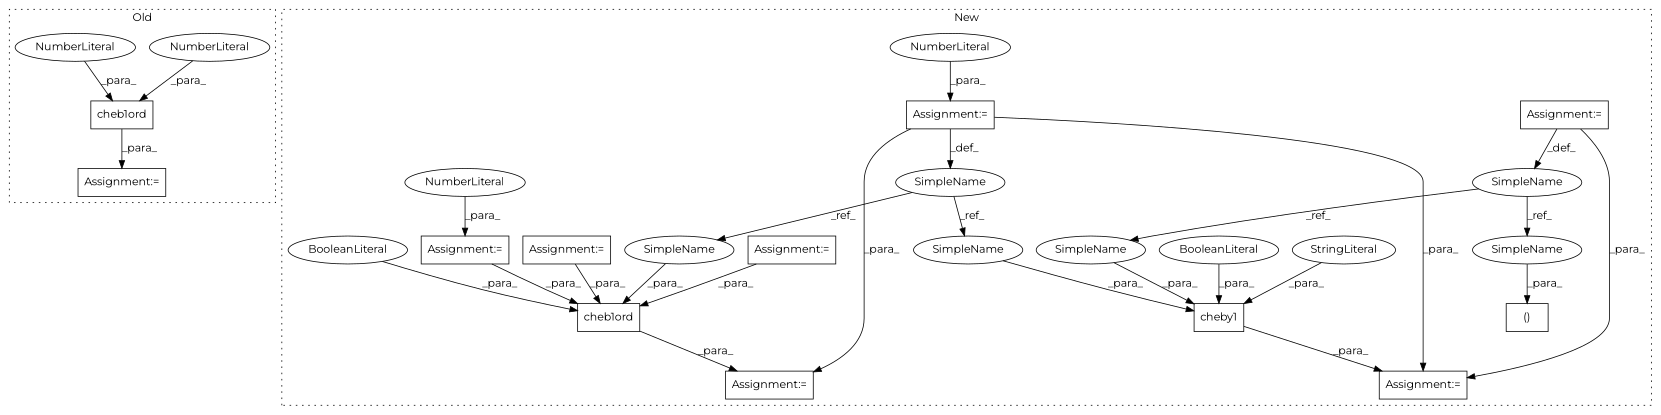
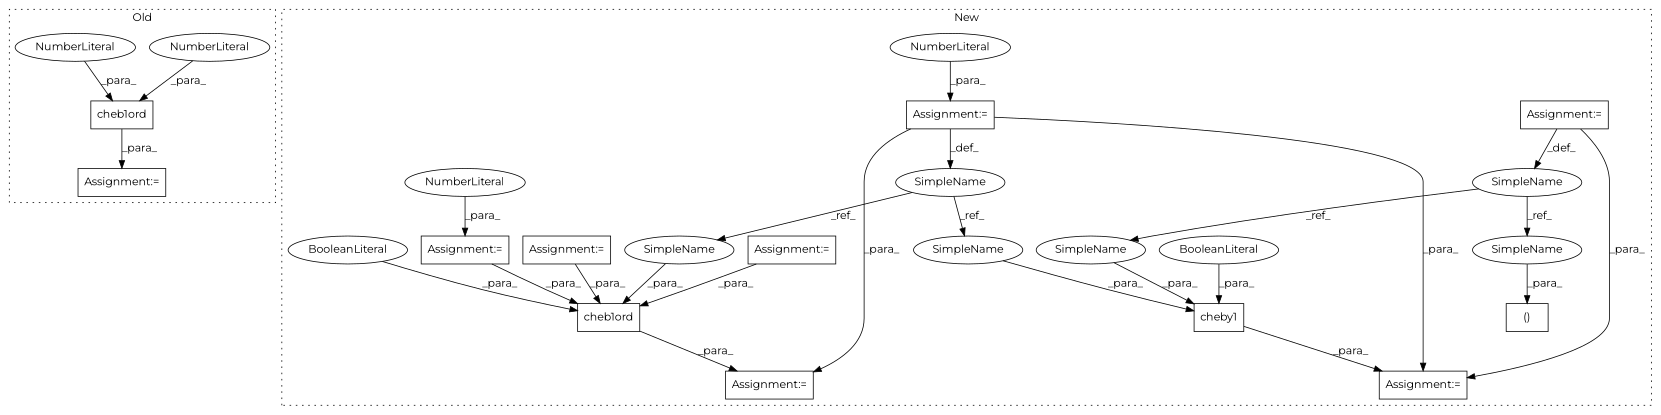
node "StringLiteral": removed
